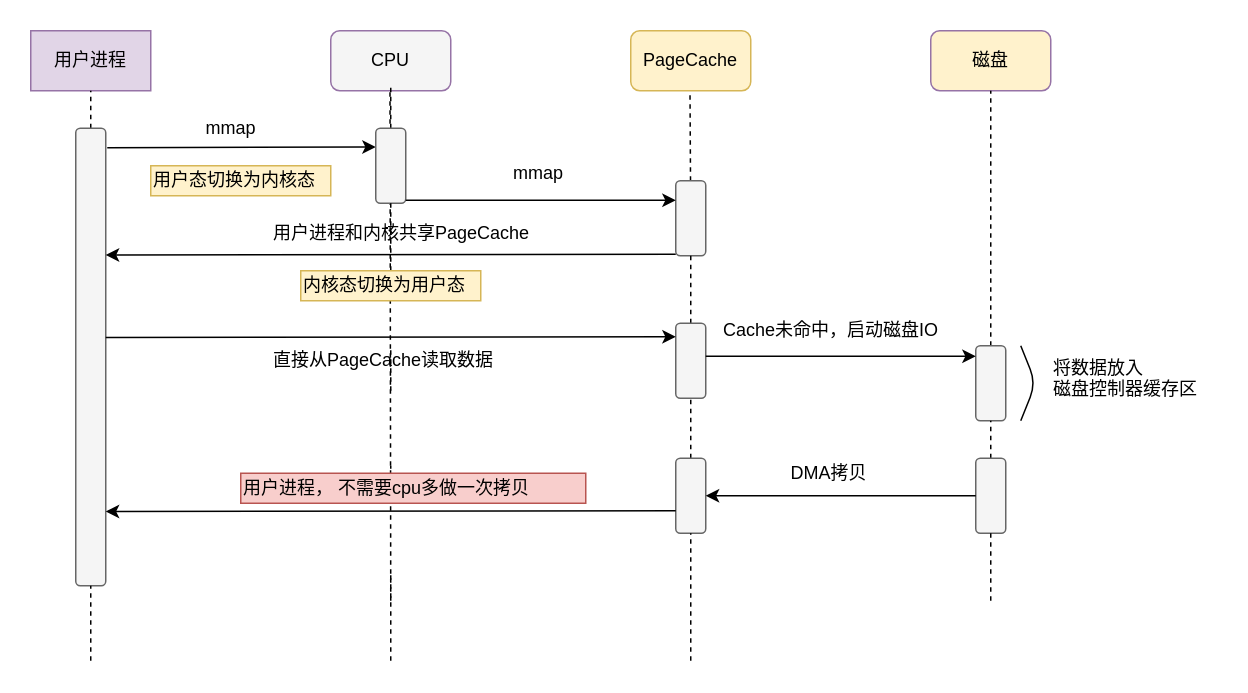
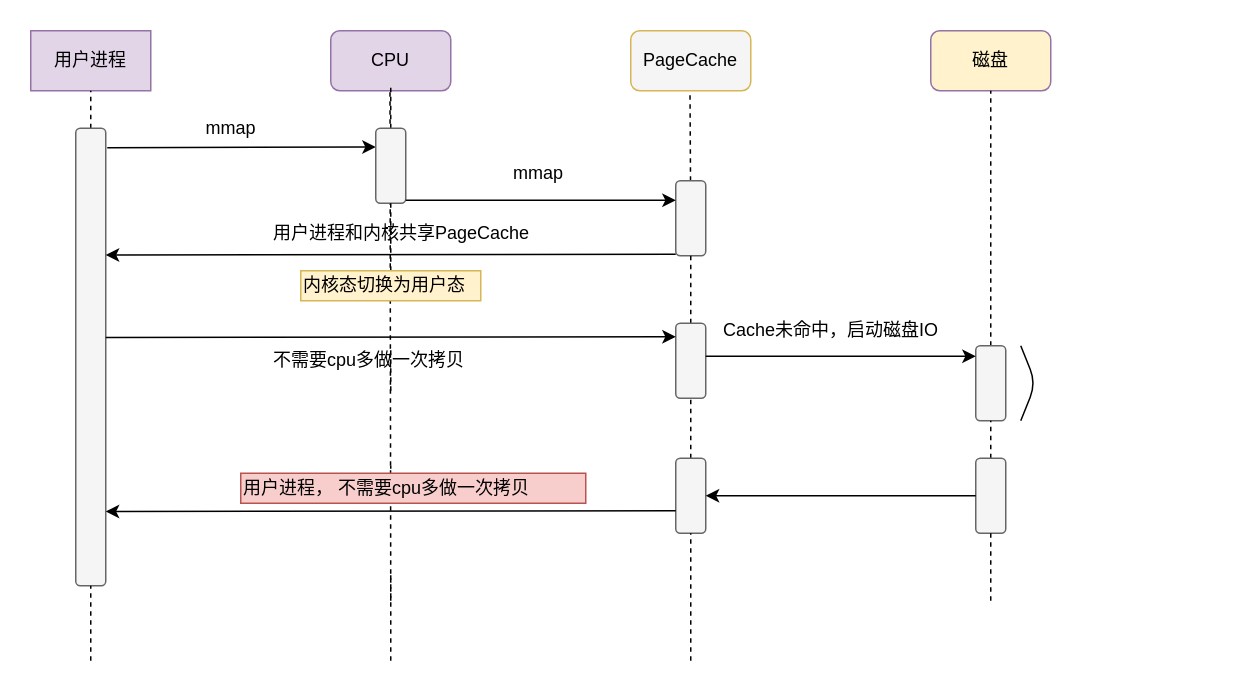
node "CPU": fillcolor #f5f5f5 -> #e1d5e7
node "PageCache": fillcolor #fff2cc -> #f5f5f5
node "用户态切换为内核态": removed
node "直接从PageCache读取数据": label "直接从PageCache读取数据" -> "不需要cpu多做一次拷贝"
node "将数据放入 磁盘控制器缓存区": removed
node "DMA拷贝": removed
